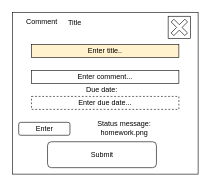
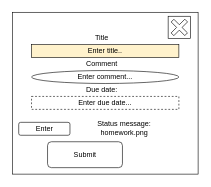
node "Comment": moved (42, 22) -> (102, 64)
node "Title": moved (75, 23) -> (102, 38)
node "Enter comment...": shape rectangle -> ellipse
node "Submit": size 109x26 -> 75x26
